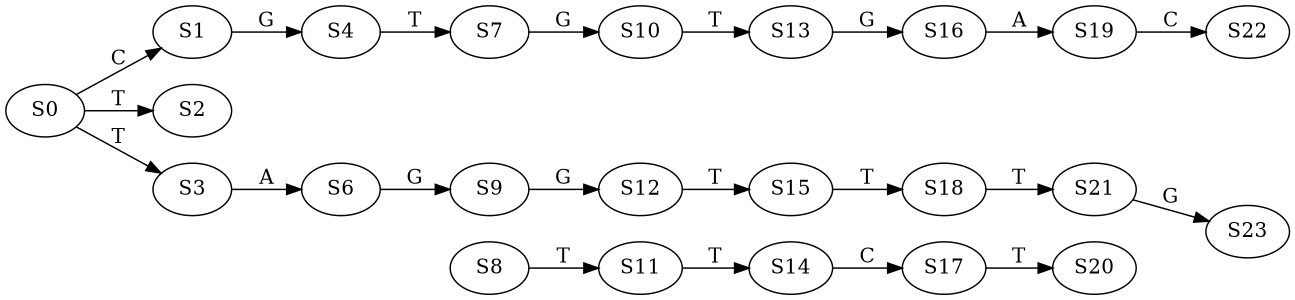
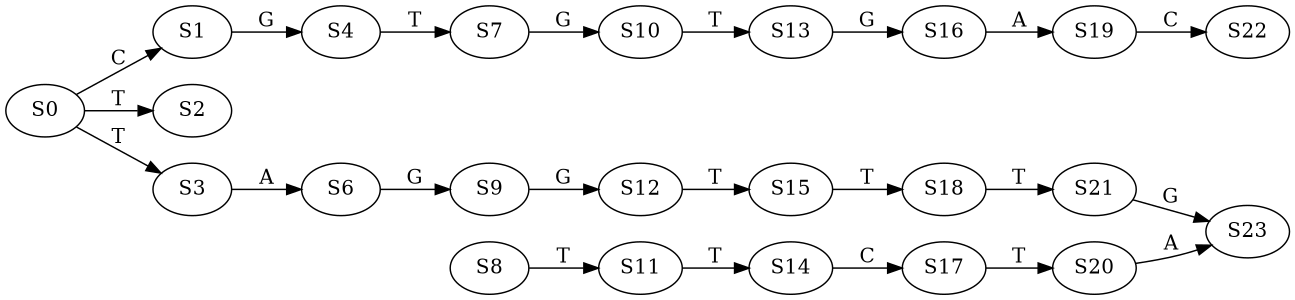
edge "S20" -> "S23": added, label "A"
